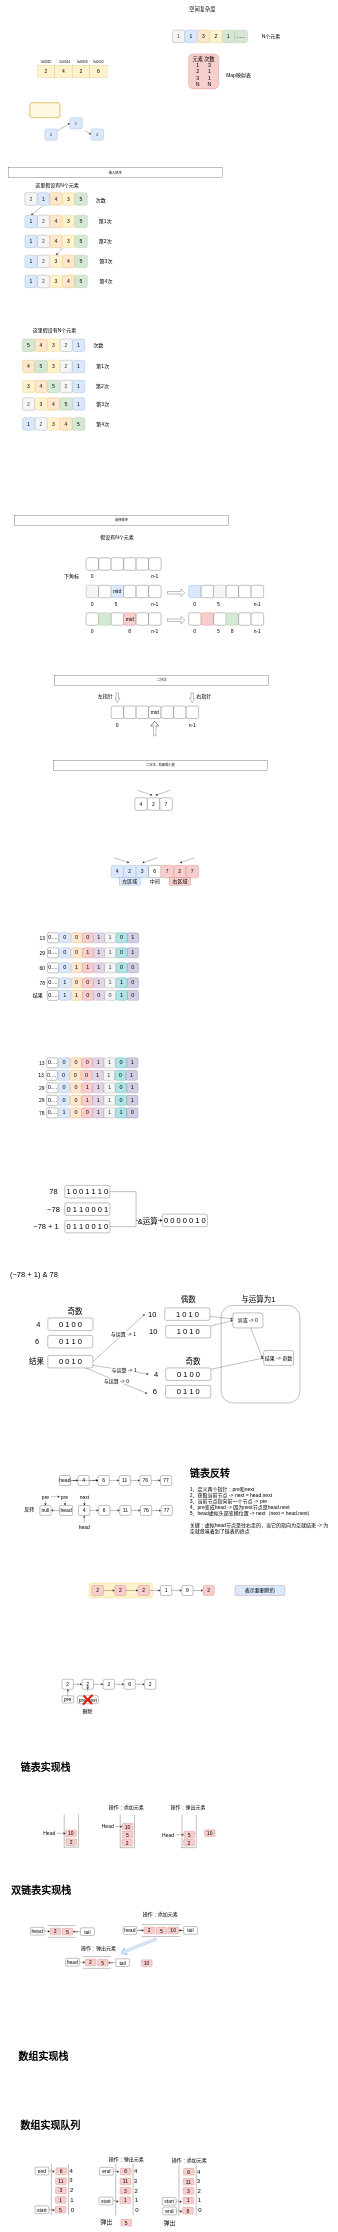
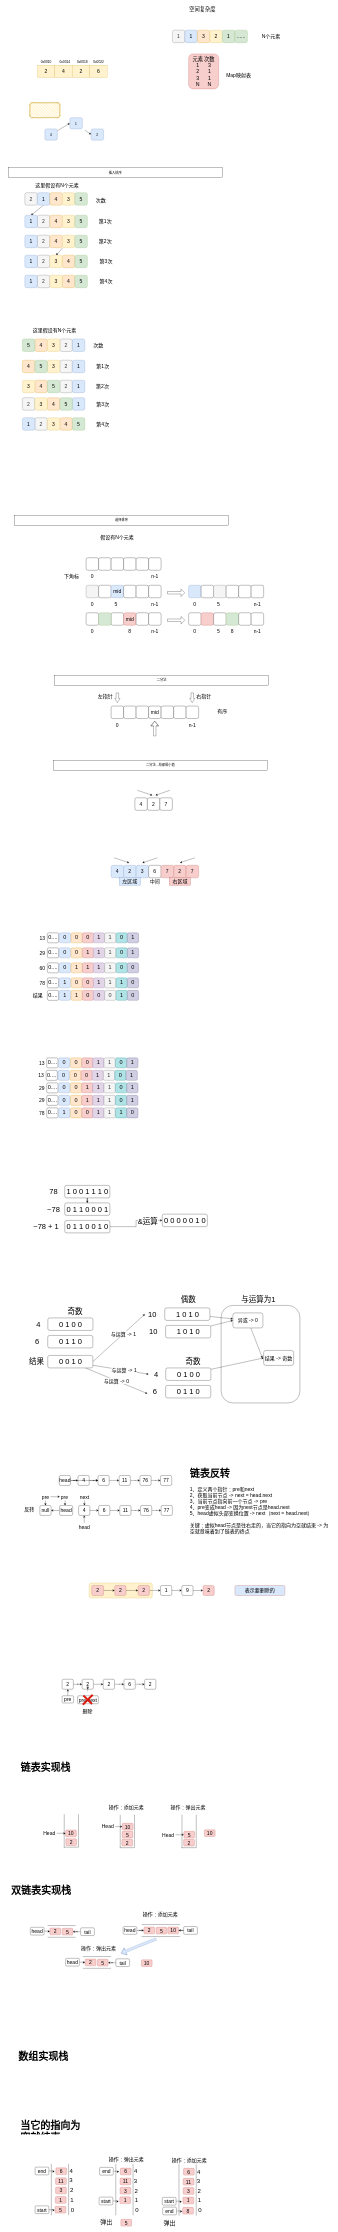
node "有序": added
edge "1 0 0 1 1 1 0" -> "0 0 0 0 0 1 0": now "1 0 0 1 1 1 0" -> "0 1 1 0 0 0 1"
node "(~78 + 1) & 78": removed
node "数组实现队列": label "数组实现队列" -> "当它的指向为空就结束"
